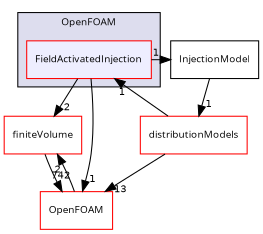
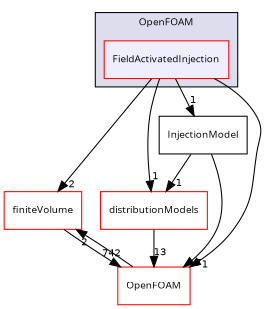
edge "distributionModels" -> "FieldActivatedInjection": reversed
edge "InjectionModel" -> "OpenFOAM": added
